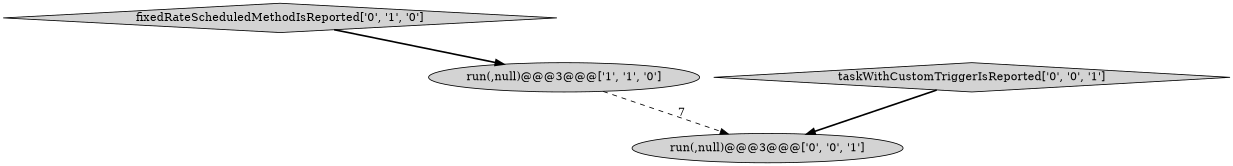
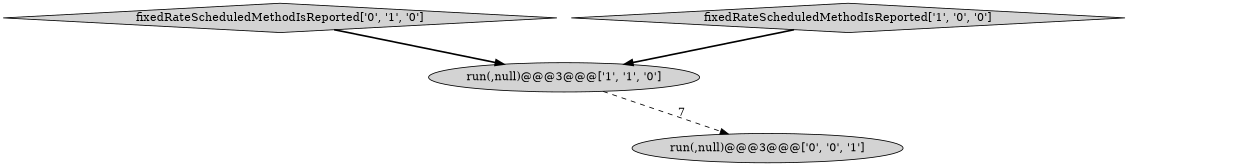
node "fixedRateScheduledMethodIsReported['1', '0', '0']": added
node "taskWithCustomTriggerIsReported['0', '0', '1']": removed
